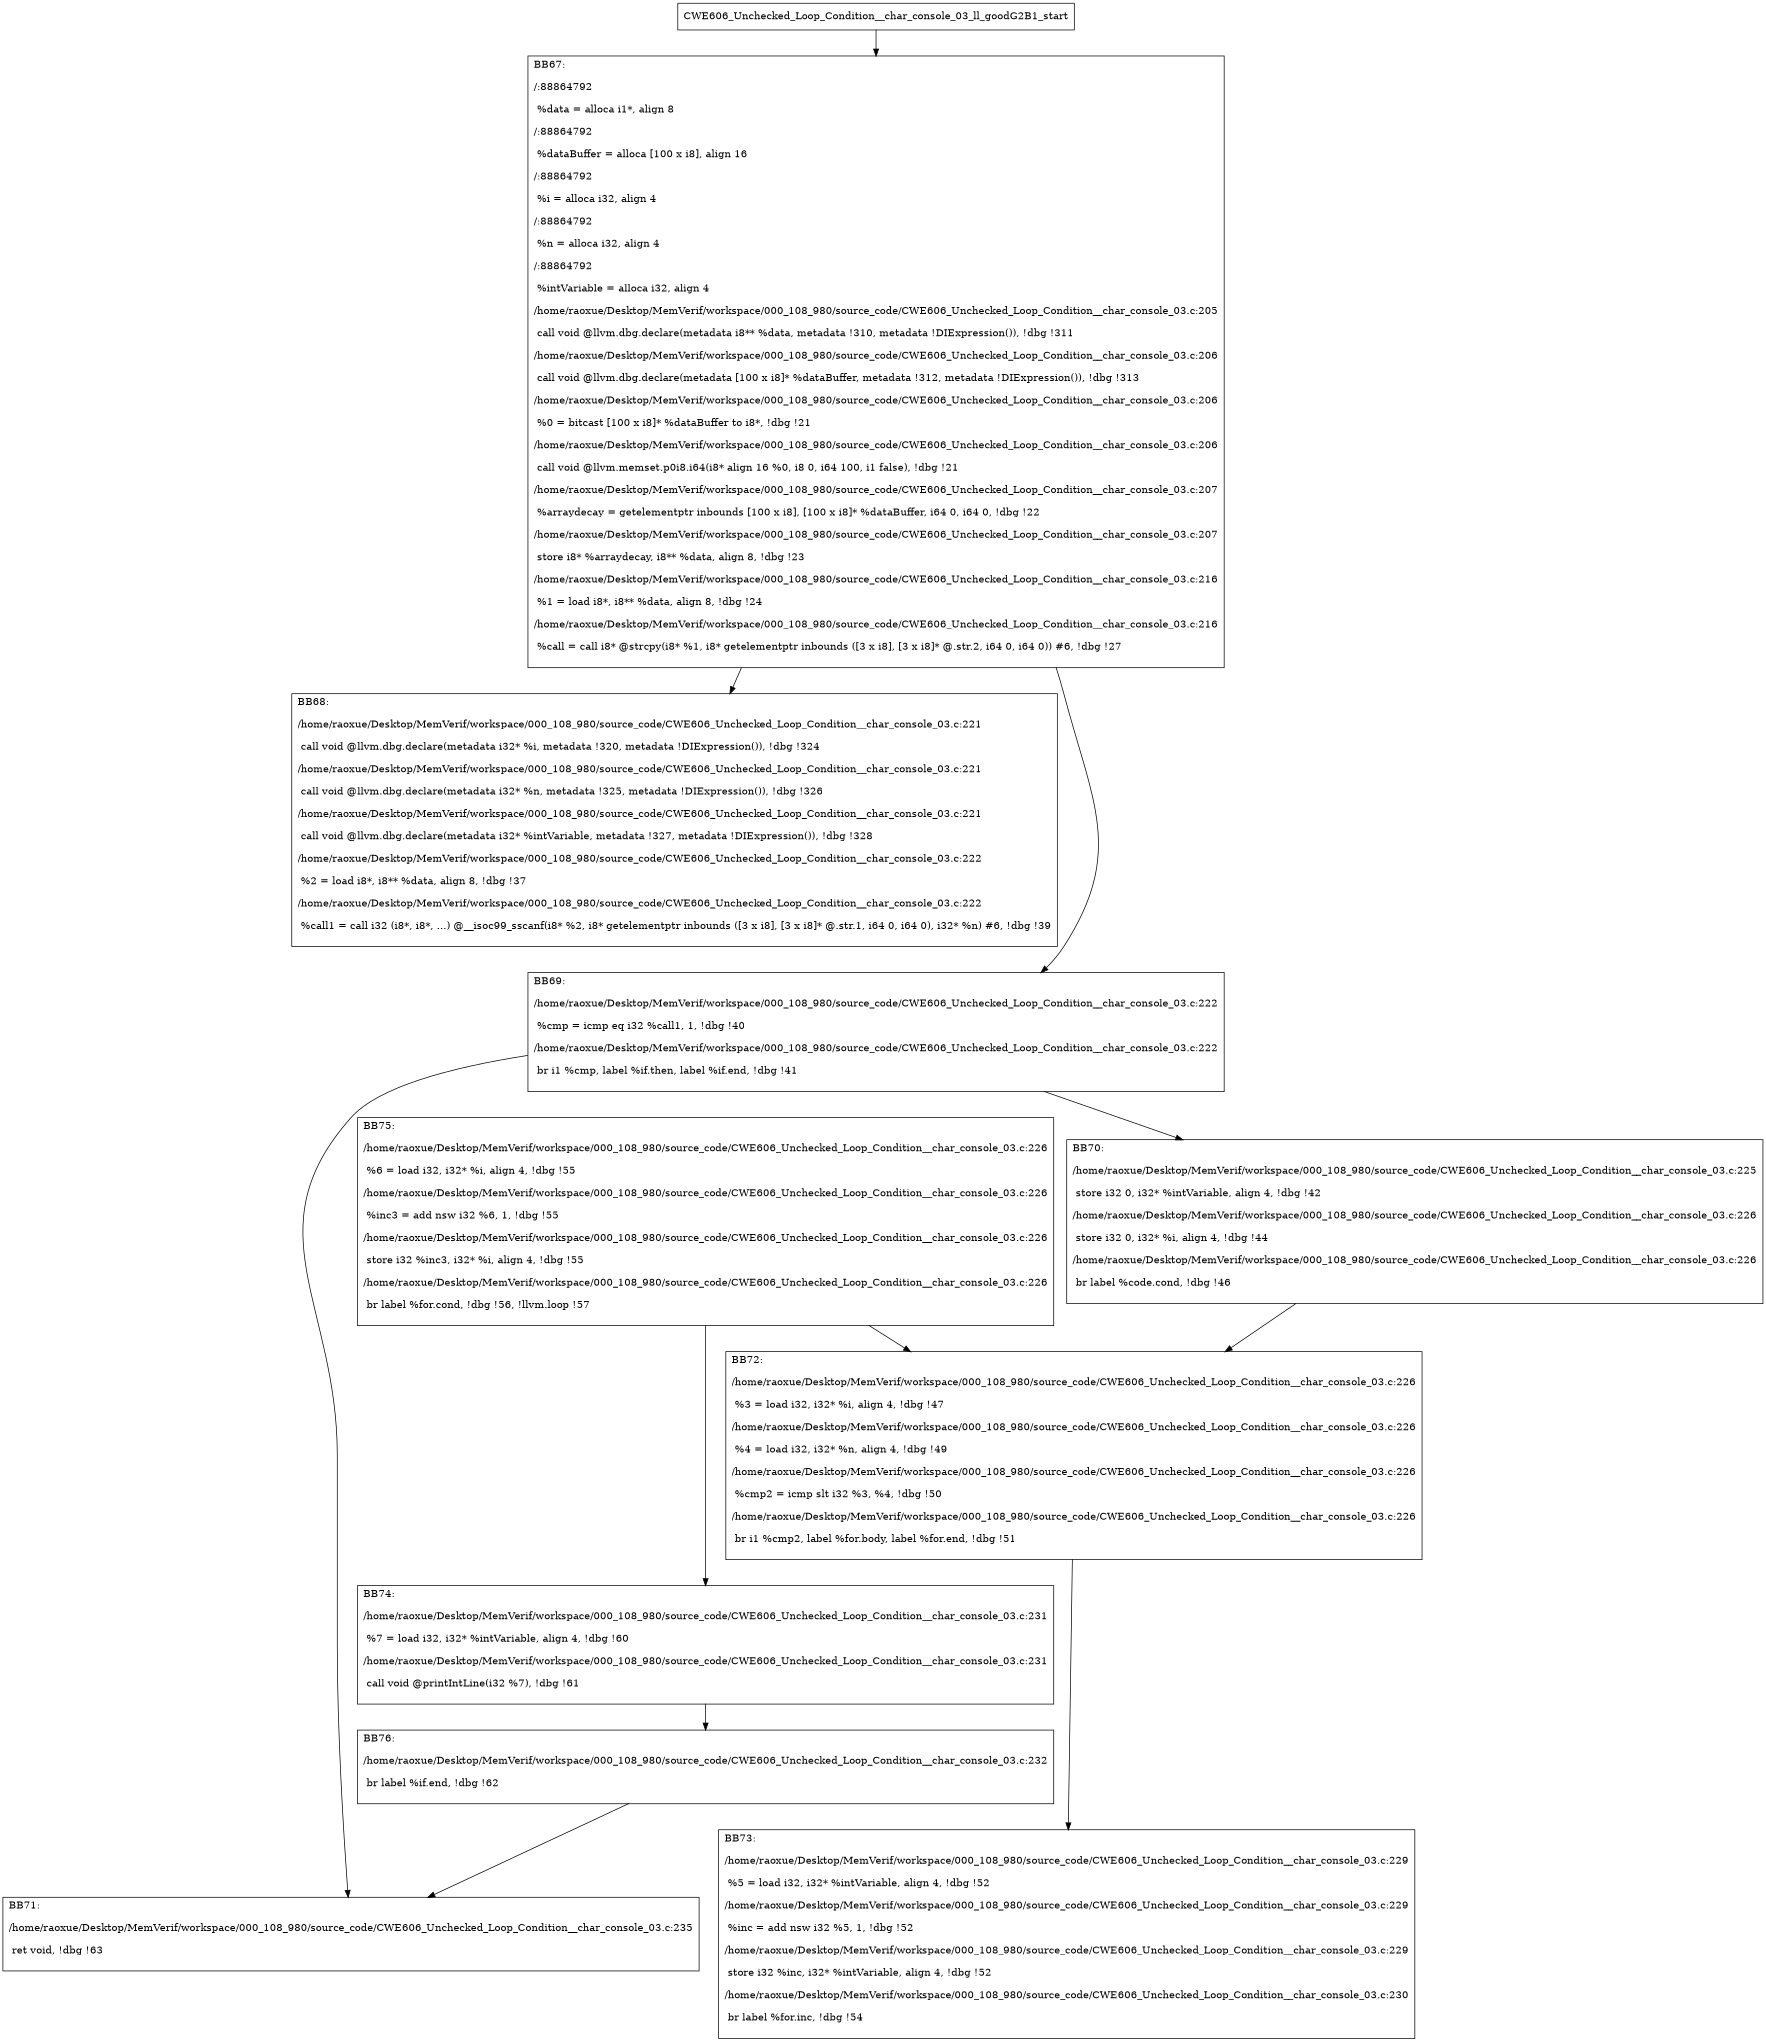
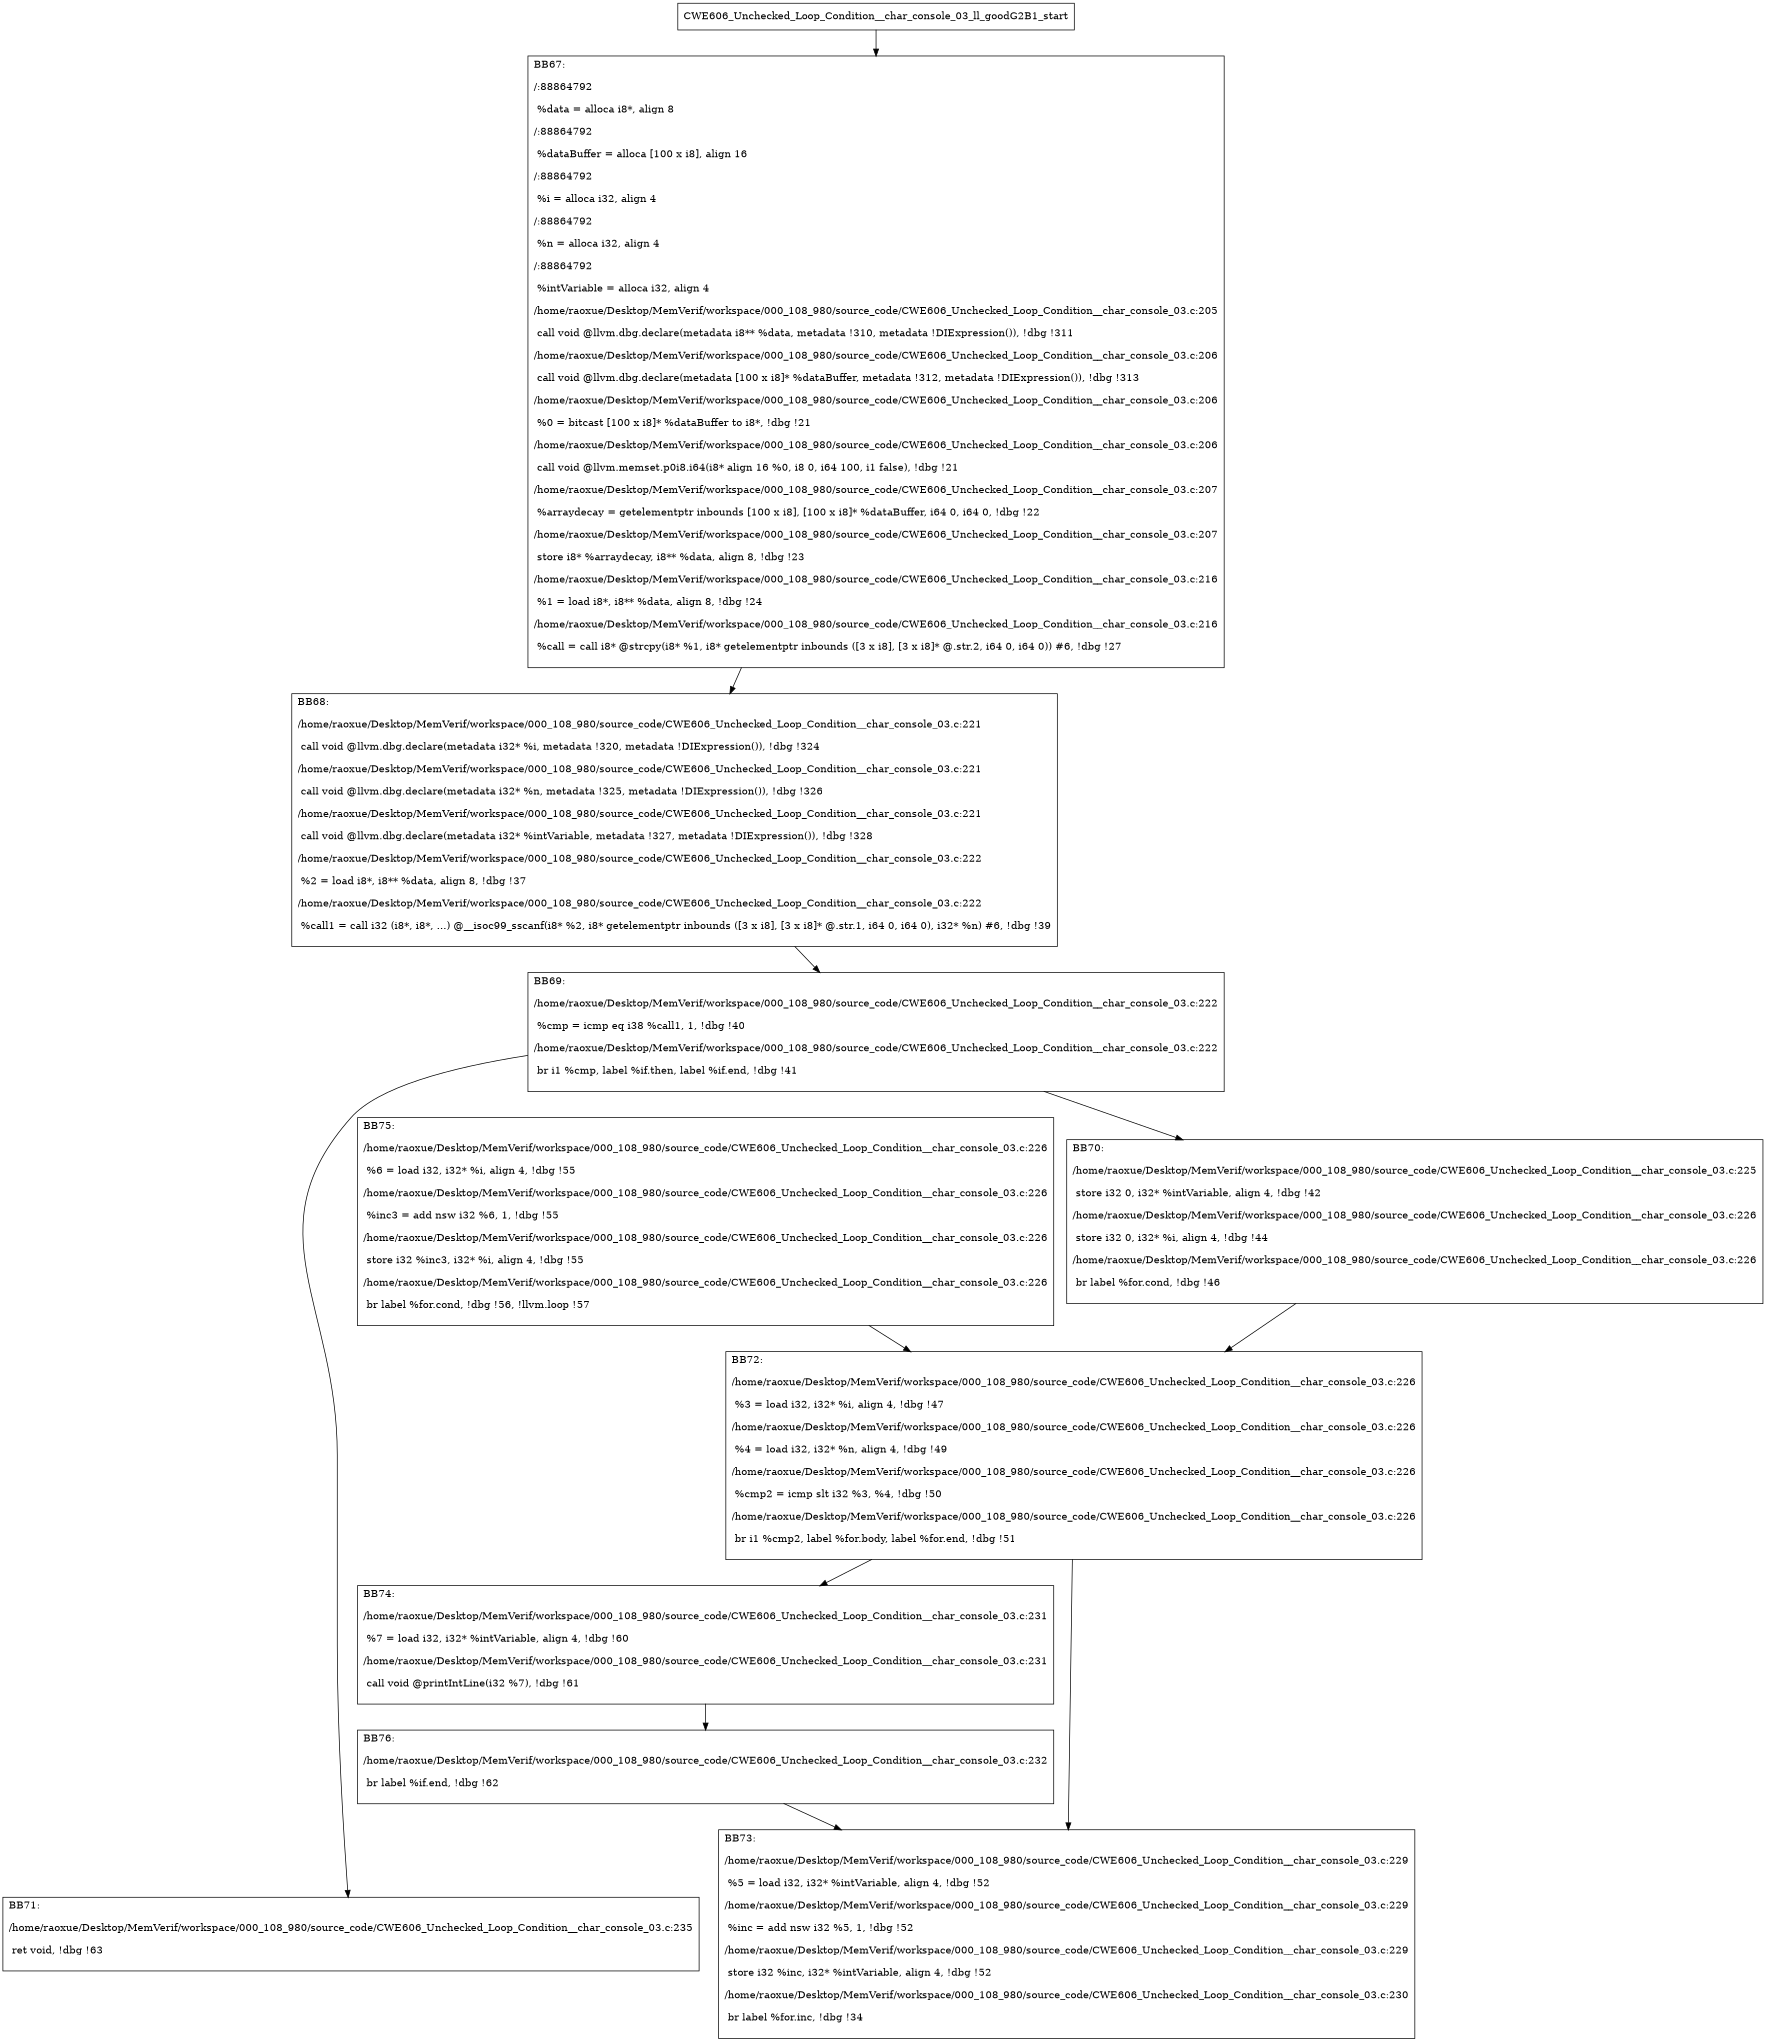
node "BB67:": text "%data = alloca i1*, align 8" -> "%data = alloca i8*, align 8"
edge "BB67:" -> "BB69:": now "BB68:" -> "BB69:"
node "BB69:": text "%cmp = icmp eq i32 %call1, 1, !dbg !40" -> "%cmp = icmp eq i38 %call1, 1, !dbg !40"
node "BB70:": text "br label %code.cond, !dbg !46" -> "br label %for.cond, !dbg !46"
edge "BB75:" -> "BB74:": now "BB72:" -> "BB74:"
edge "BB76:" -> "BB71:": now "BB76:" -> "BB73:"
node "BB73:": text "br label %for.inc, !dbg !54" -> "br label %for.inc, !dbg !34"
